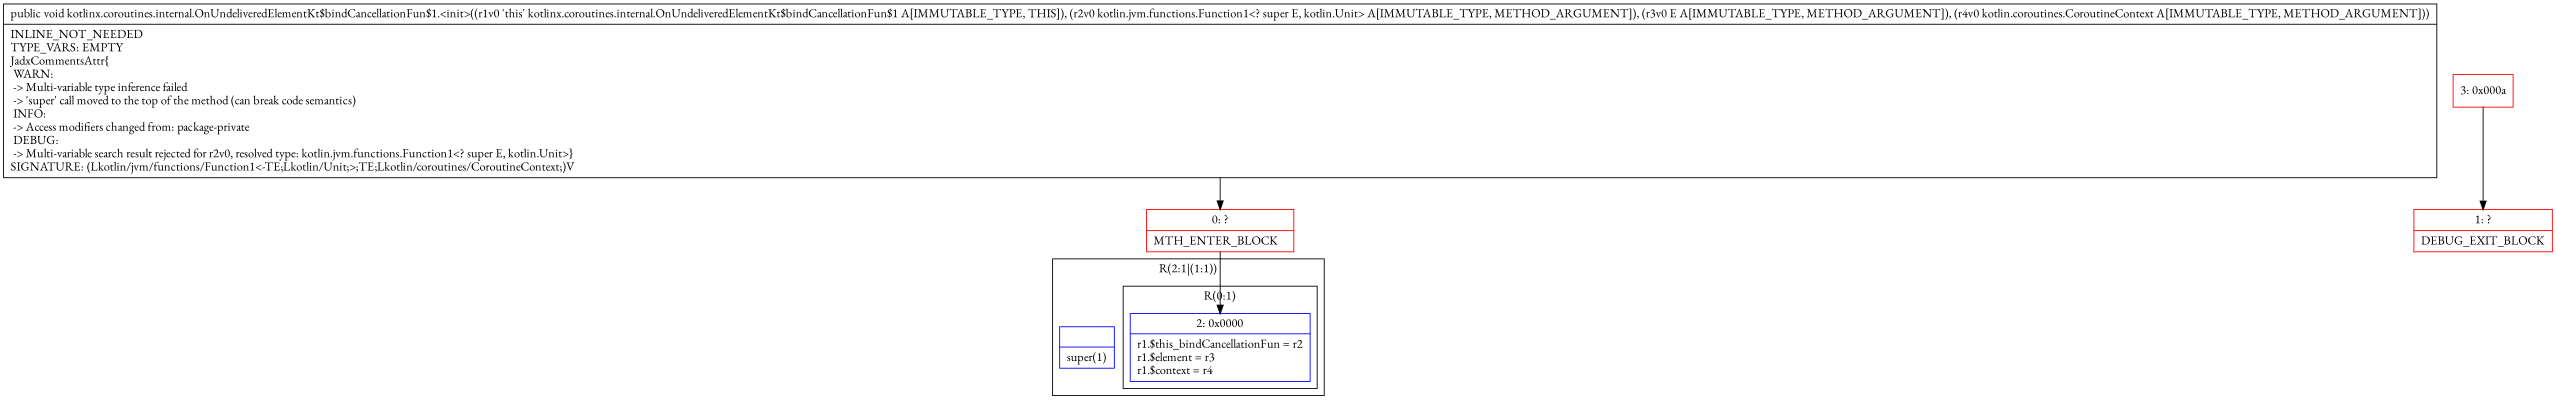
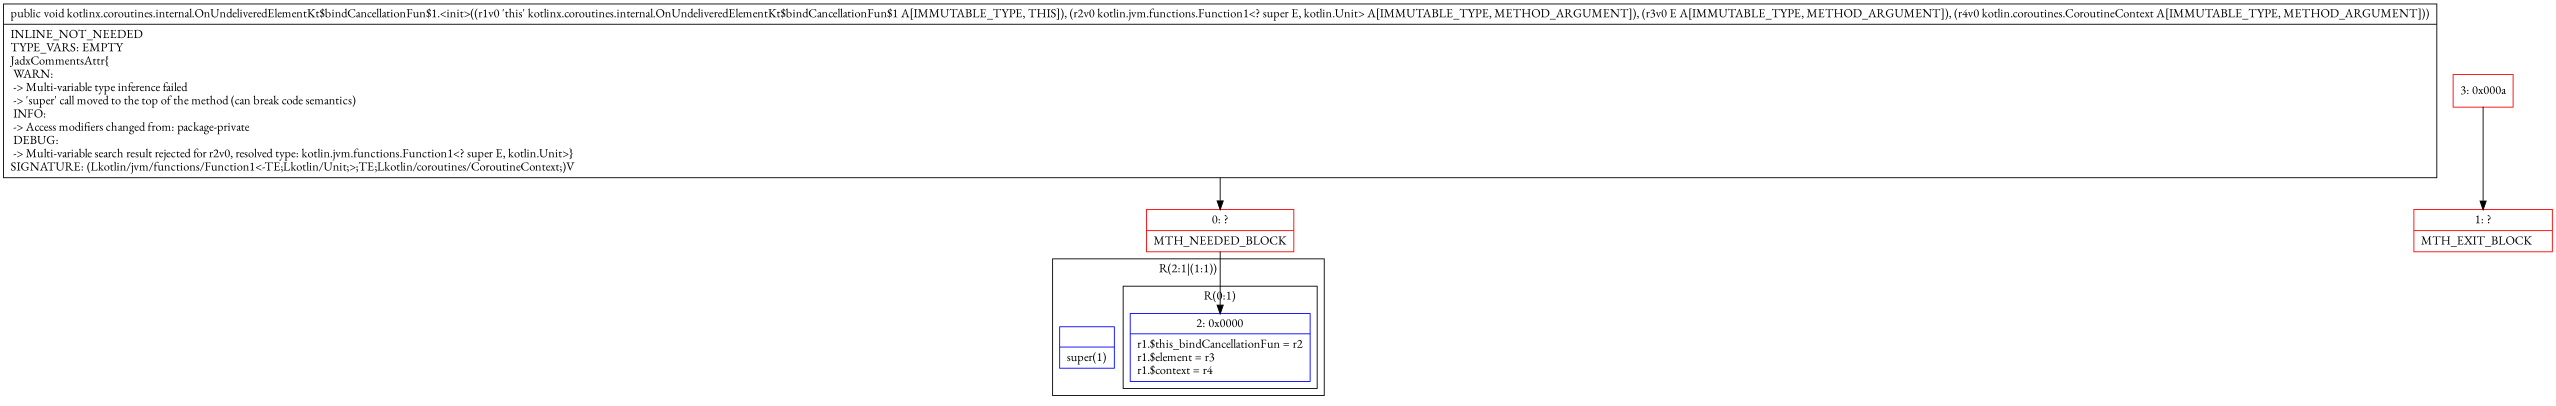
node "0: ?": text "MTH_ENTER_BLOCK" -> "MTH_NEEDED_BLOCK"
node "1: ?": text "DEBUG_EXIT_BLOCK" -> "MTH_EXIT_BLOCK"
